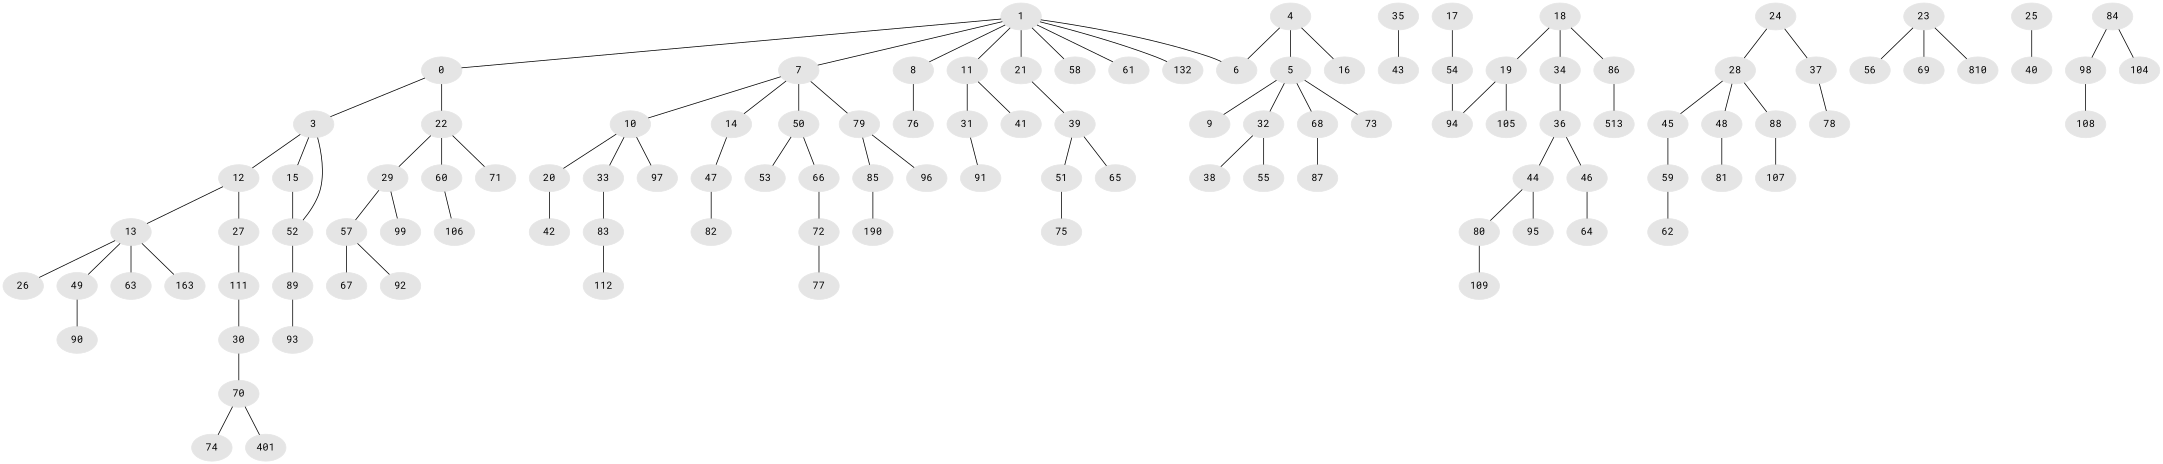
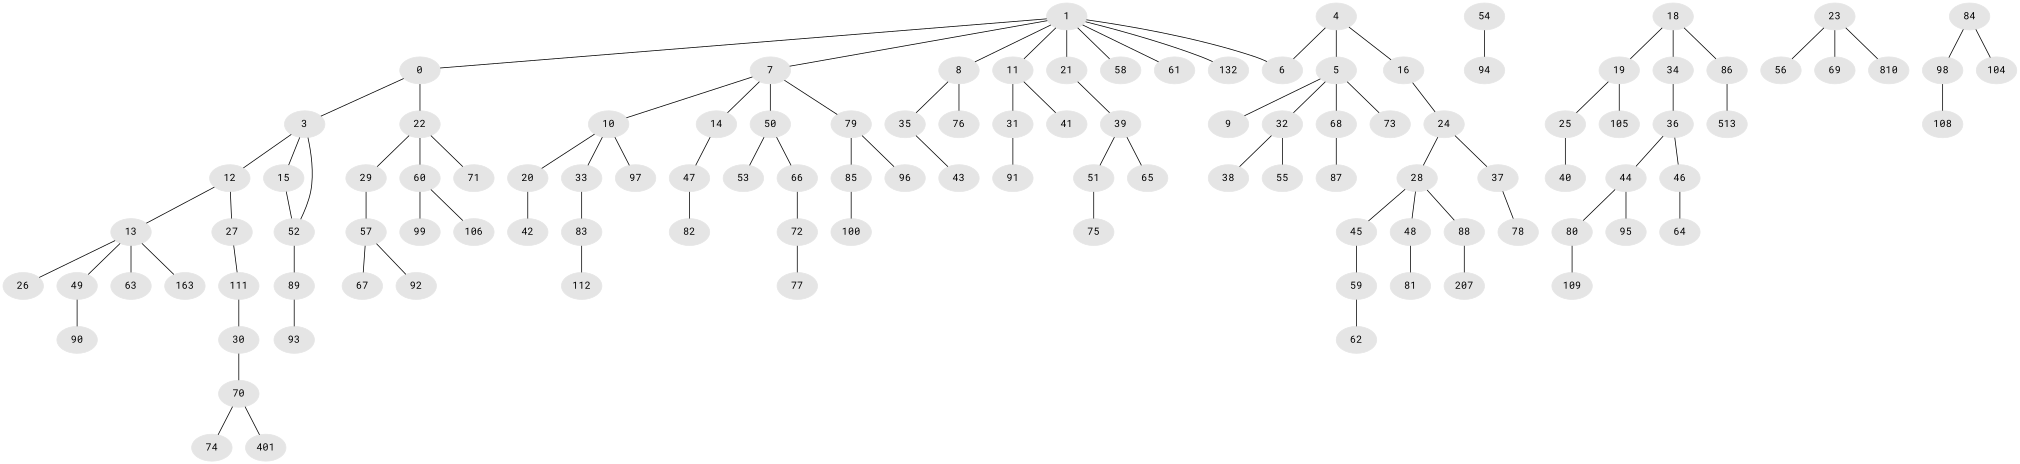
node "17": removed
edge "8" -- "35": added
edge "16" -- "24": added
edge "19" -- "94": now "19" -- "25"
node "107": label "107" -> "207"
edge "29" -- "99": now "60" -- "99"
node "190": label "190" -> "100"
